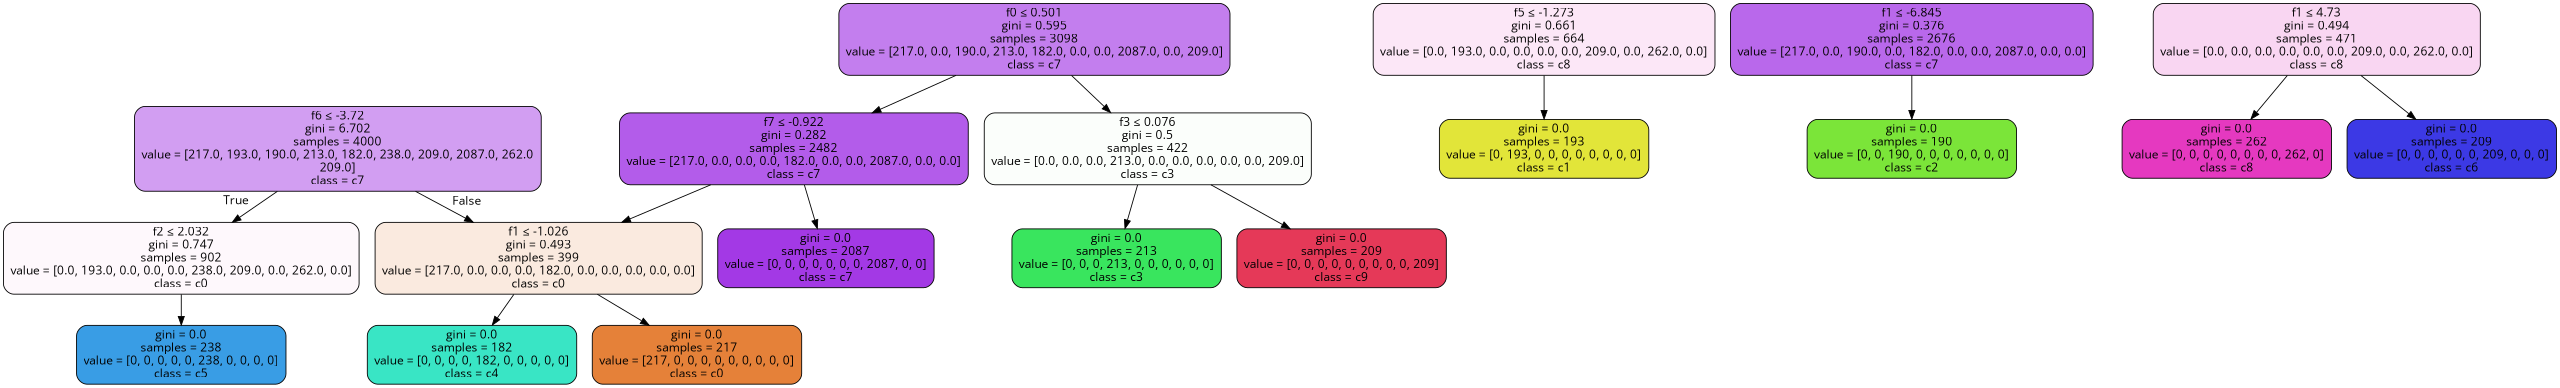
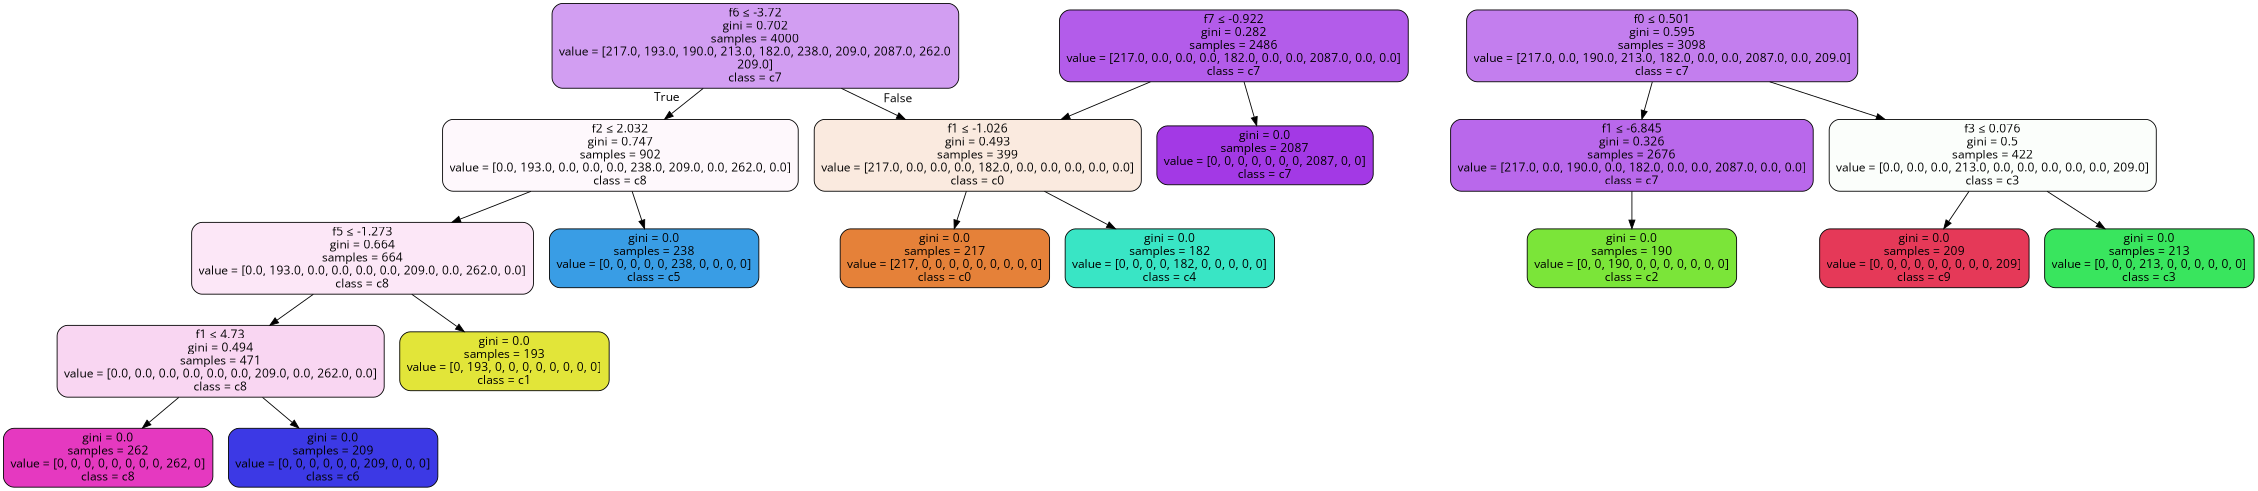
node "f5 ≤ -1.273": text "gini = 0.661" -> "gini = 0.664"
node "f1 ≤ -6.845": text "gini = 0.376" -> "gini = 0.326"
edge "f0 ≤ 0.501" -> "f7 ≤ -0.922": now "f0 ≤ 0.501" -> "f1 ≤ -6.845"
node "f6 ≤ -3.72": text "gini = 6.702" -> "gini = 0.702"
node "f7 ≤ -0.922": text "samples = 2482" -> "samples = 2486"
edge "f2 ≤ 2.032" -> "f5 ≤ -1.273": added
node "f2 ≤ 2.032": text "class = c0" -> "class = c8"
edge "f5 ≤ -1.273" -> "f1 ≤ 4.73": added
